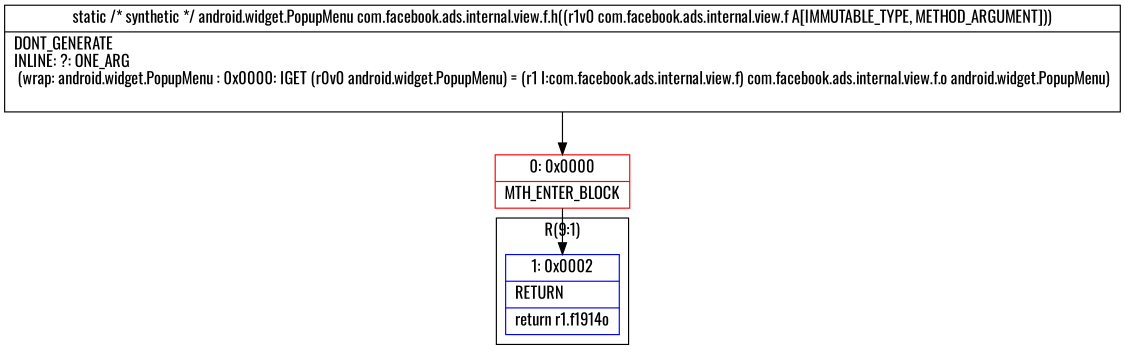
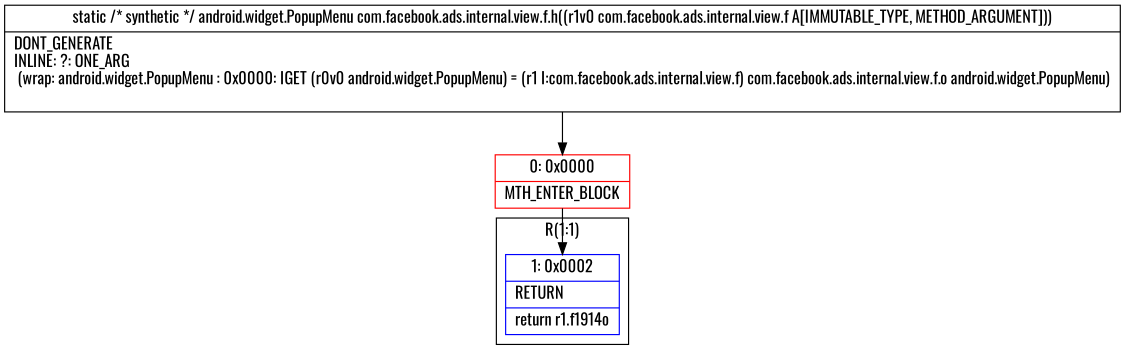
cluster "R(9:1)": label "R(9:1)" -> "R(1:1)"
